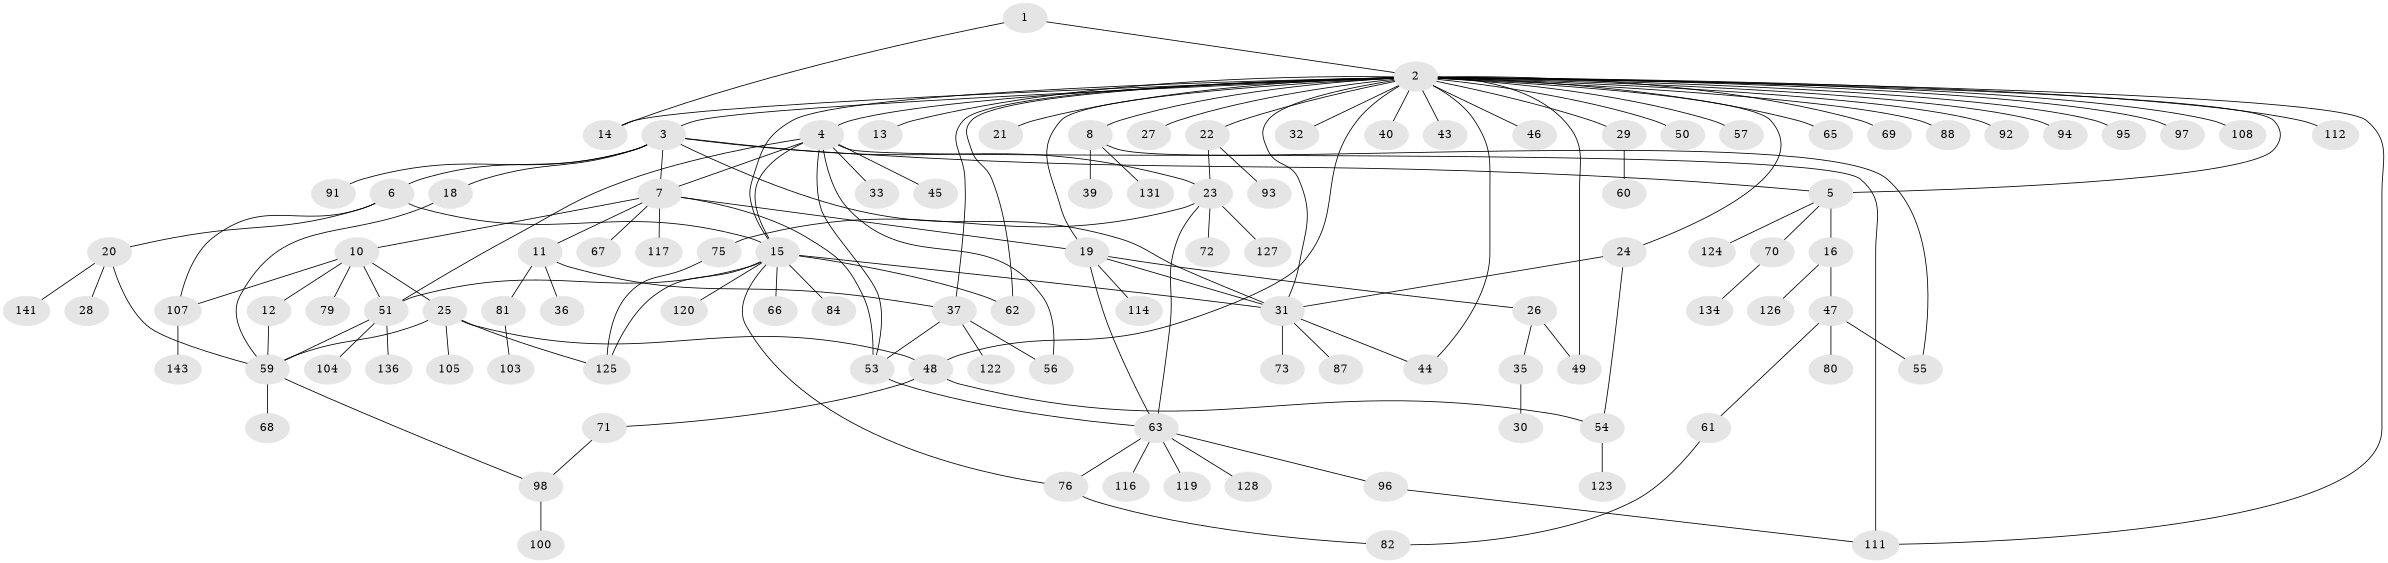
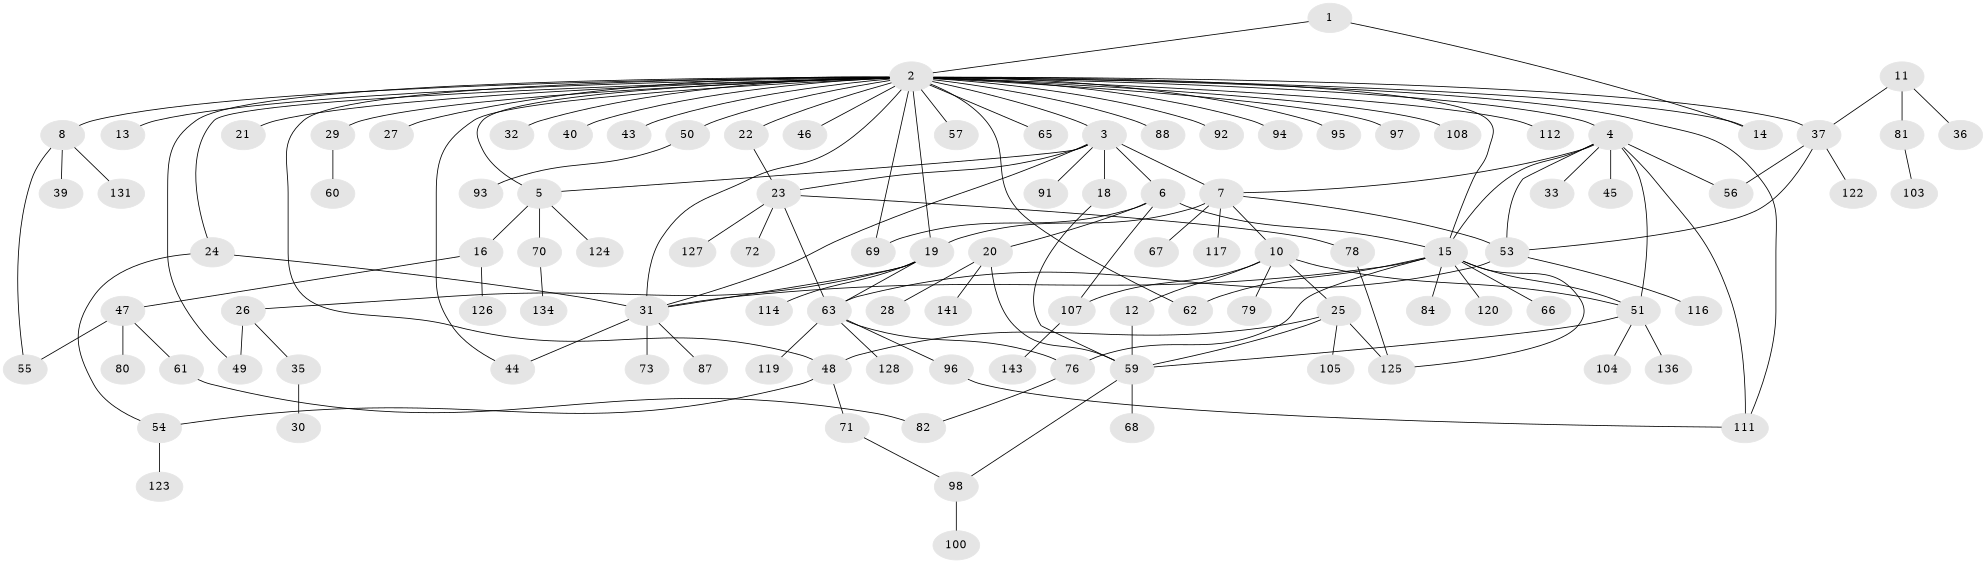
edge "22" -- "93": now "50" -- "93"
edge "6" -- "69": added
edge "7" -- "11": removed
node "75": label "75" -> "78"
edge "63" -- "116": now "53" -- "116"
